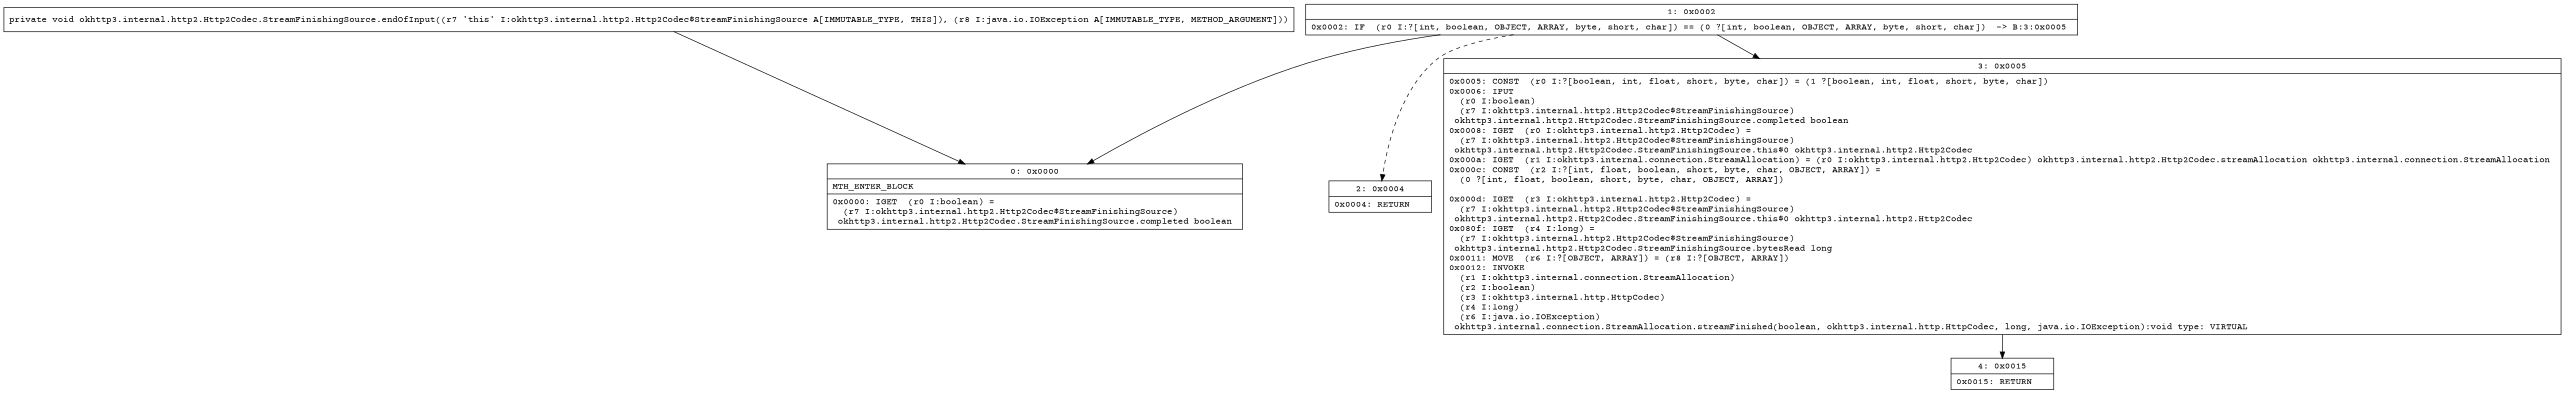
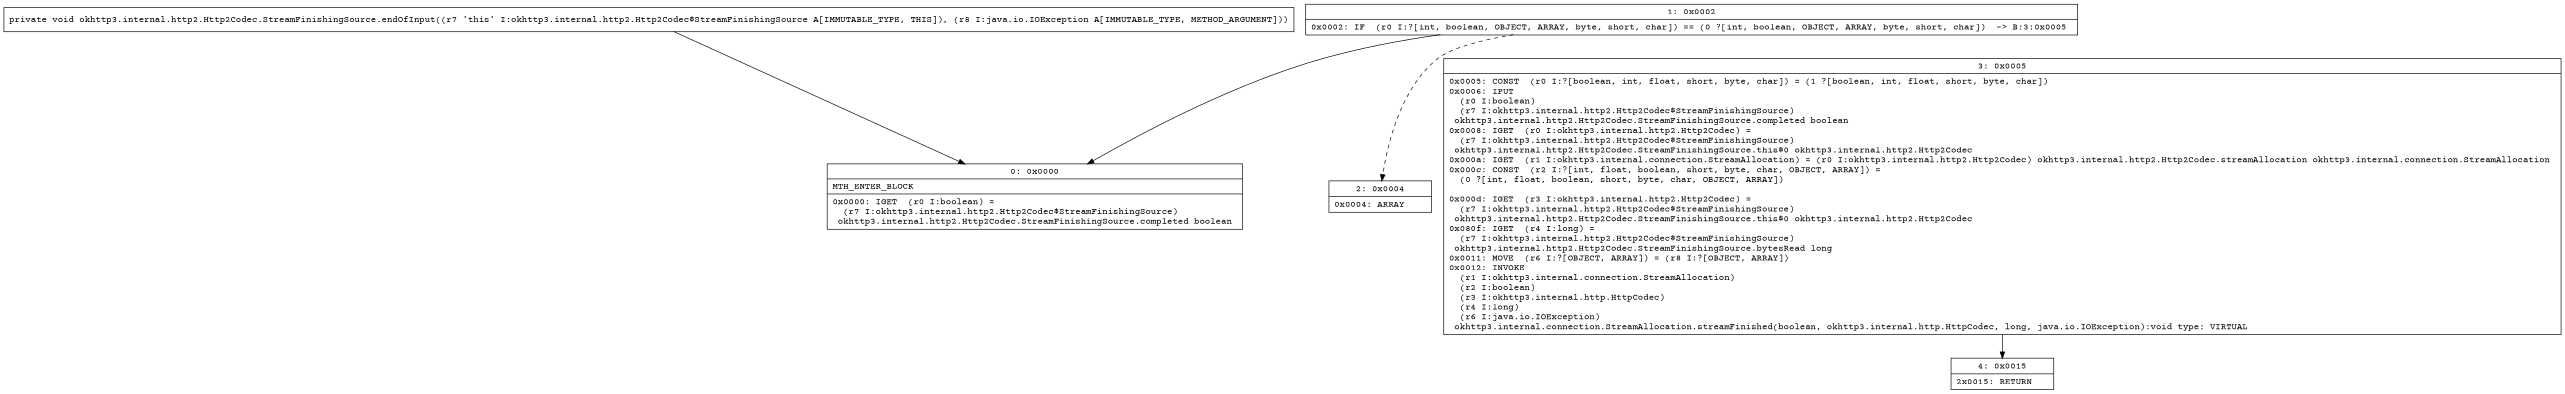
edge "1: 0x0002" -> "3: 0x0005": removed
node "2: 0x0004": text "0x0004: RETURN" -> "0x0004: ARRAY"
node "4: 0x0015": text "0x0015: RETURN" -> "2x0015: RETURN"
